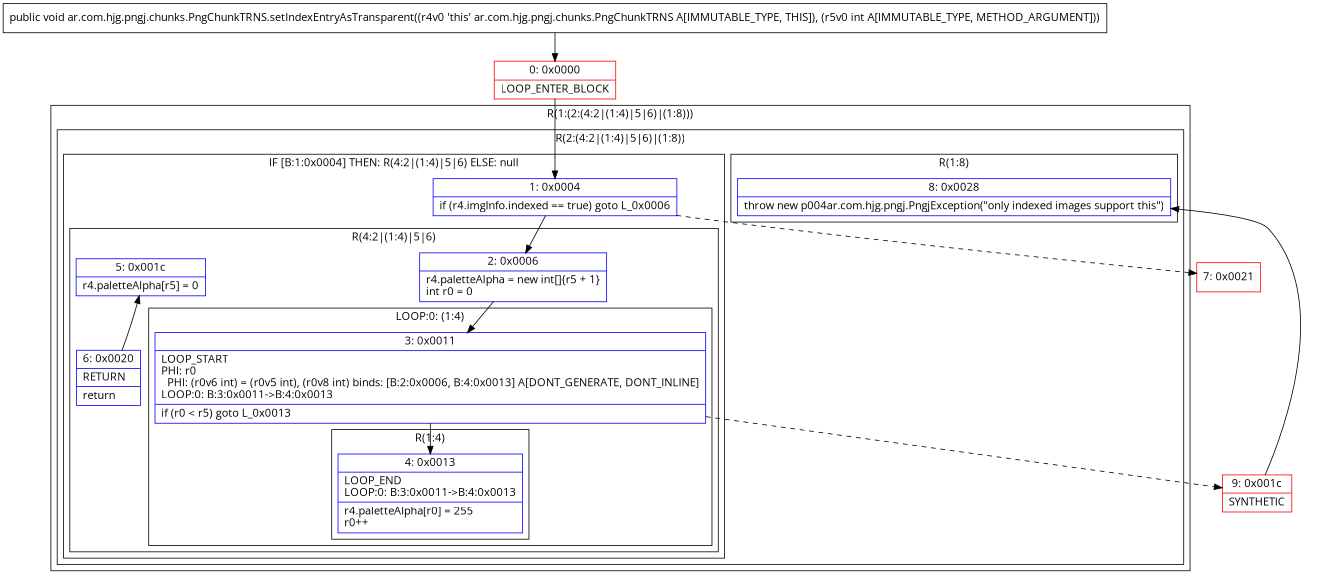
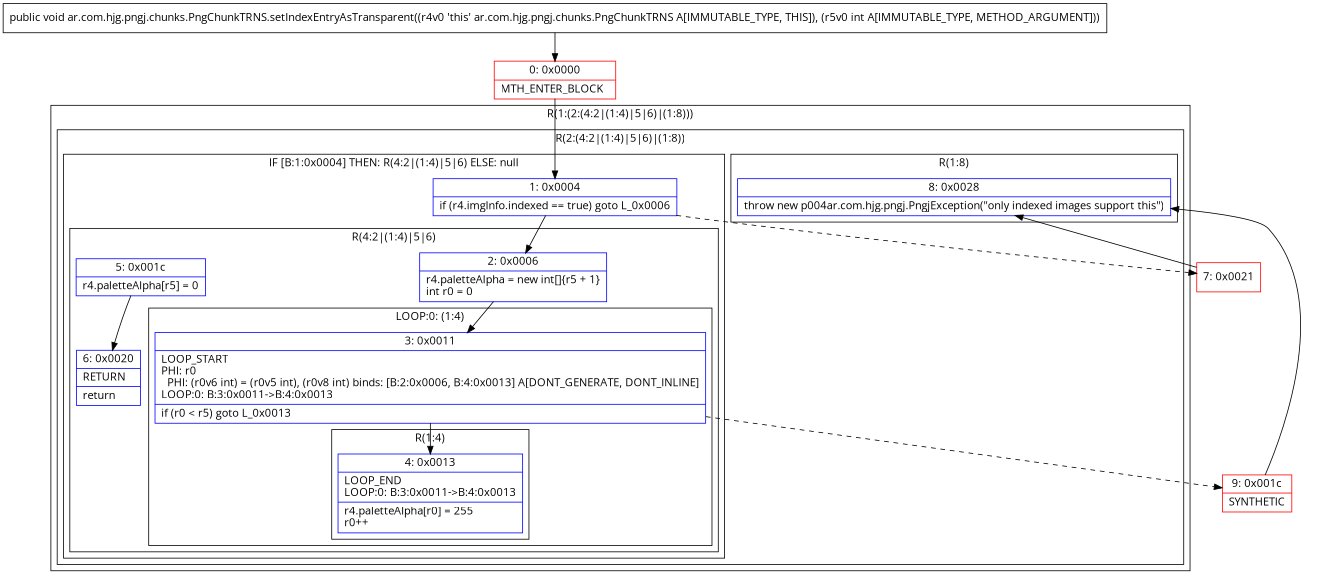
node "0: 0x0000": text "LOOP_ENTER_BLOCK" -> "MTH_ENTER_BLOCK"
edge "7: 0x0021" -> "8: 0x0028": added
edge "6: 0x0020" -> "5: 0x001c": reversed
